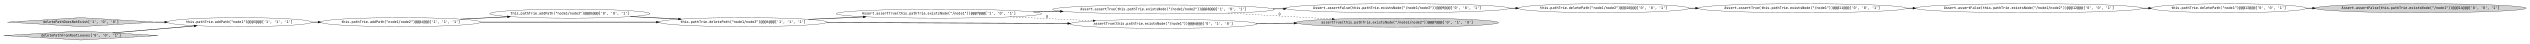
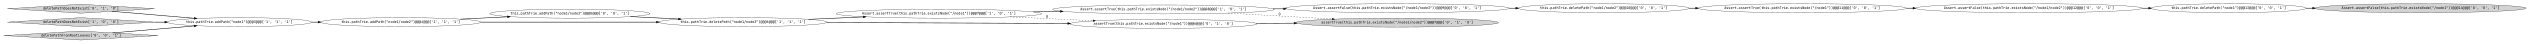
node "deletePathDoesNotExist['0', '1', '0']": added
